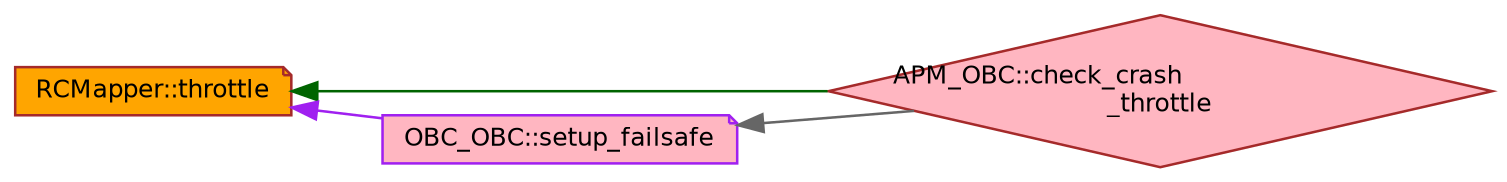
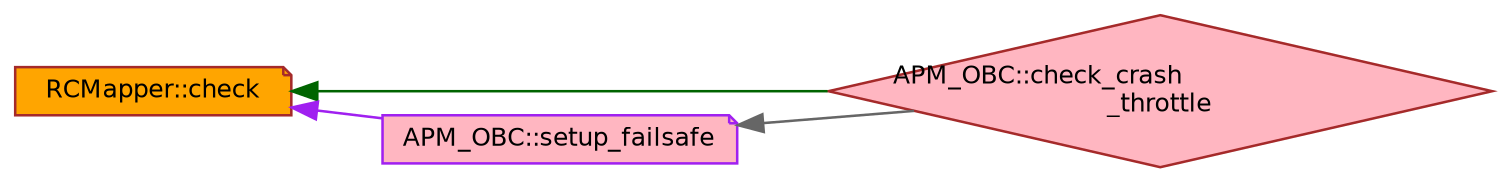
node "RCMapper::throttle": label "RCMapper::throttle" -> "RCMapper::check"
node "OBC_OBC::setup_failsafe": label "OBC_OBC::setup_failsafe" -> "APM_OBC::setup_failsafe"
